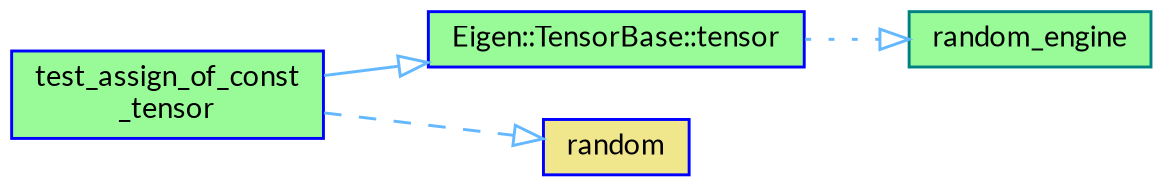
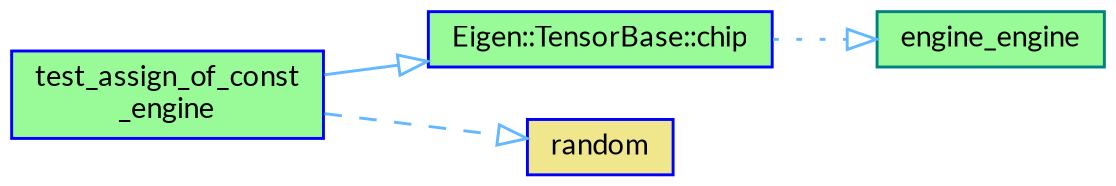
node "Eigen::TensorBase::tensor": label "Eigen::TensorBase::tensor" -> "Eigen::TensorBase::chip"
node "random_engine": label "random_engine" -> "engine_engine"
node "test_assign_of_const _tensor": label "test_assign_of_const _tensor" -> "test_assign_of_const _engine"
